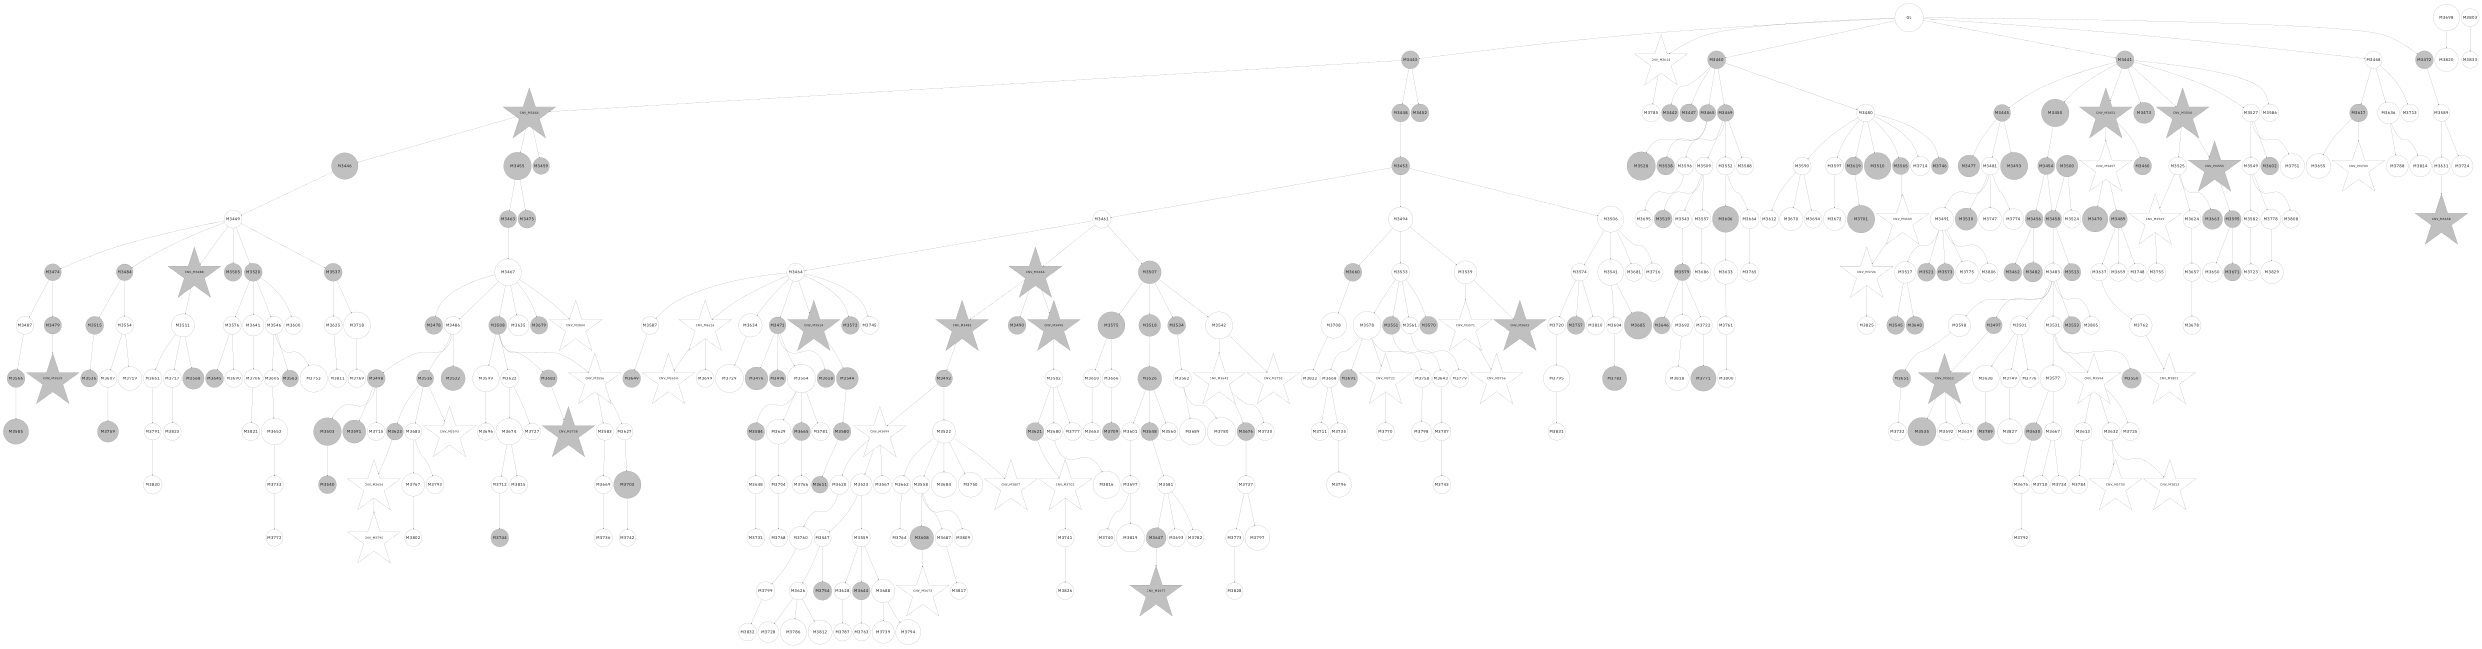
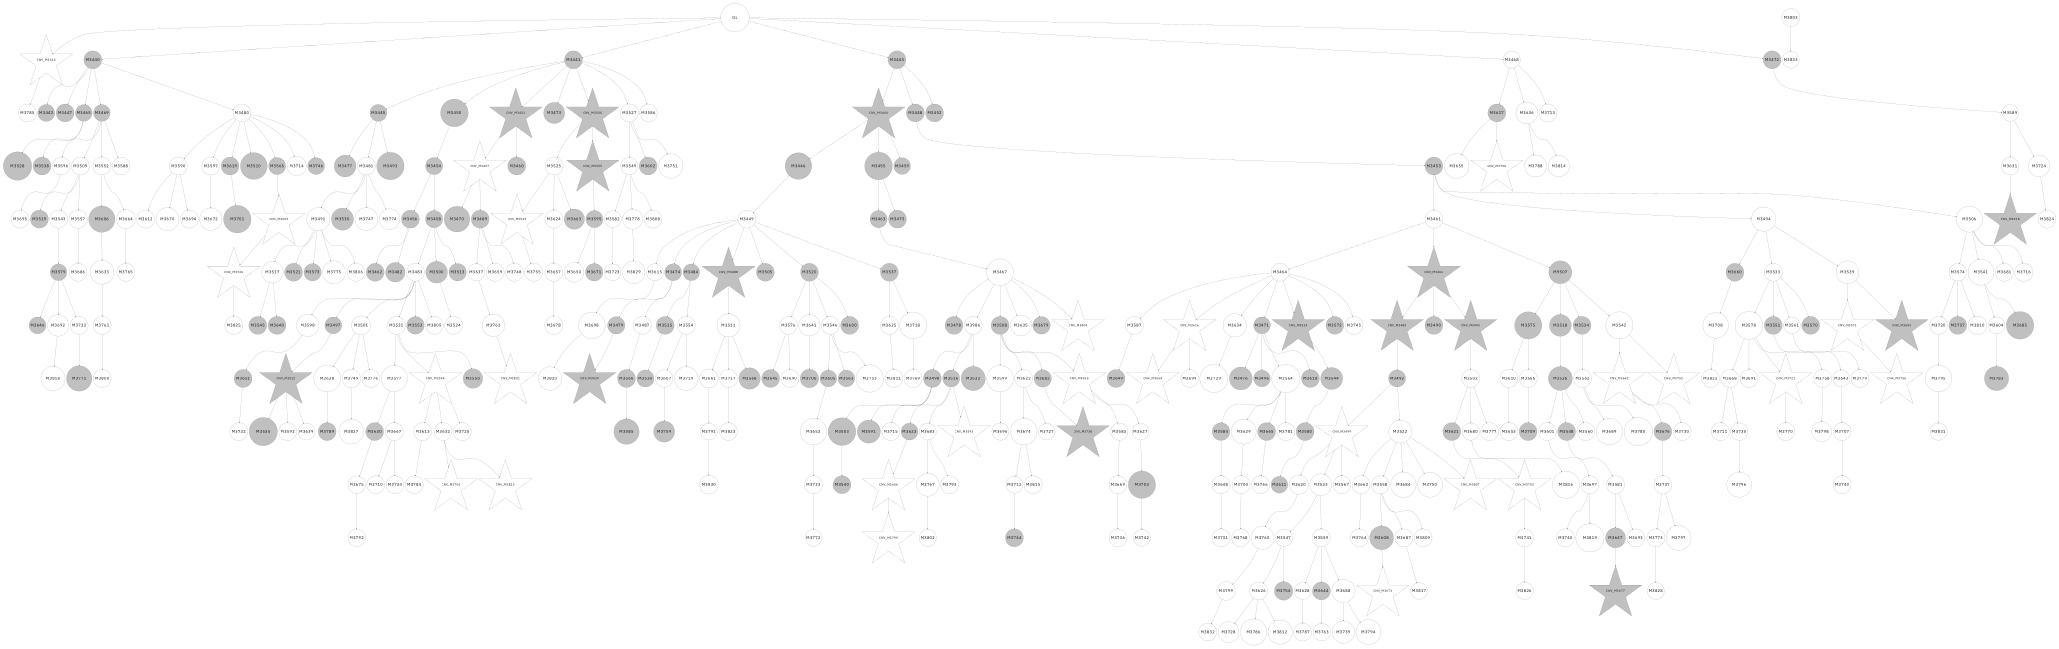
edge "M3500" -> "M3458": reversed
node "M3824": added
node "M3615": added
node "M3507": label "M3507" -> "M9507"
node "M3600": fillcolor white -> grey
node "M3486": label "M3486" -> "M3986"
node "M3706": fillcolor white -> grey
node "M3605": fillcolor white -> grey
node "M3691": fillcolor grey -> white
node "M3821": removed
node "M3782": removed
